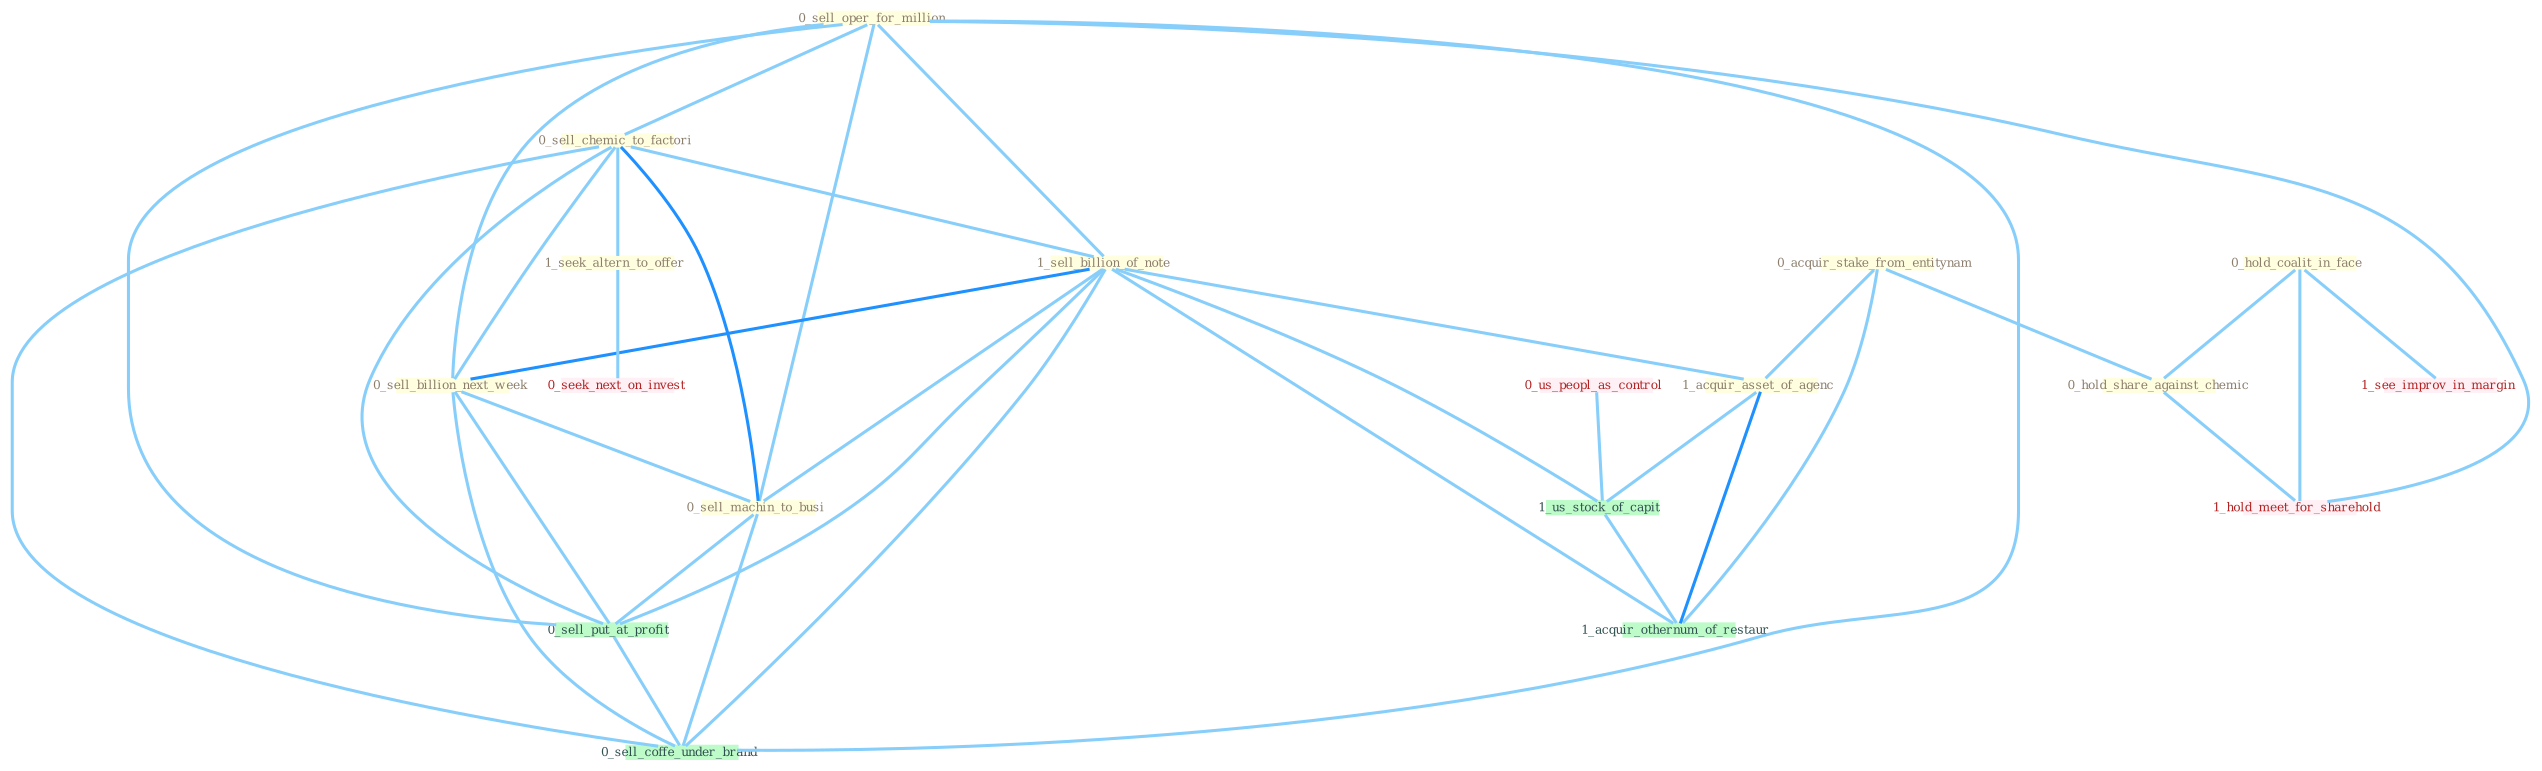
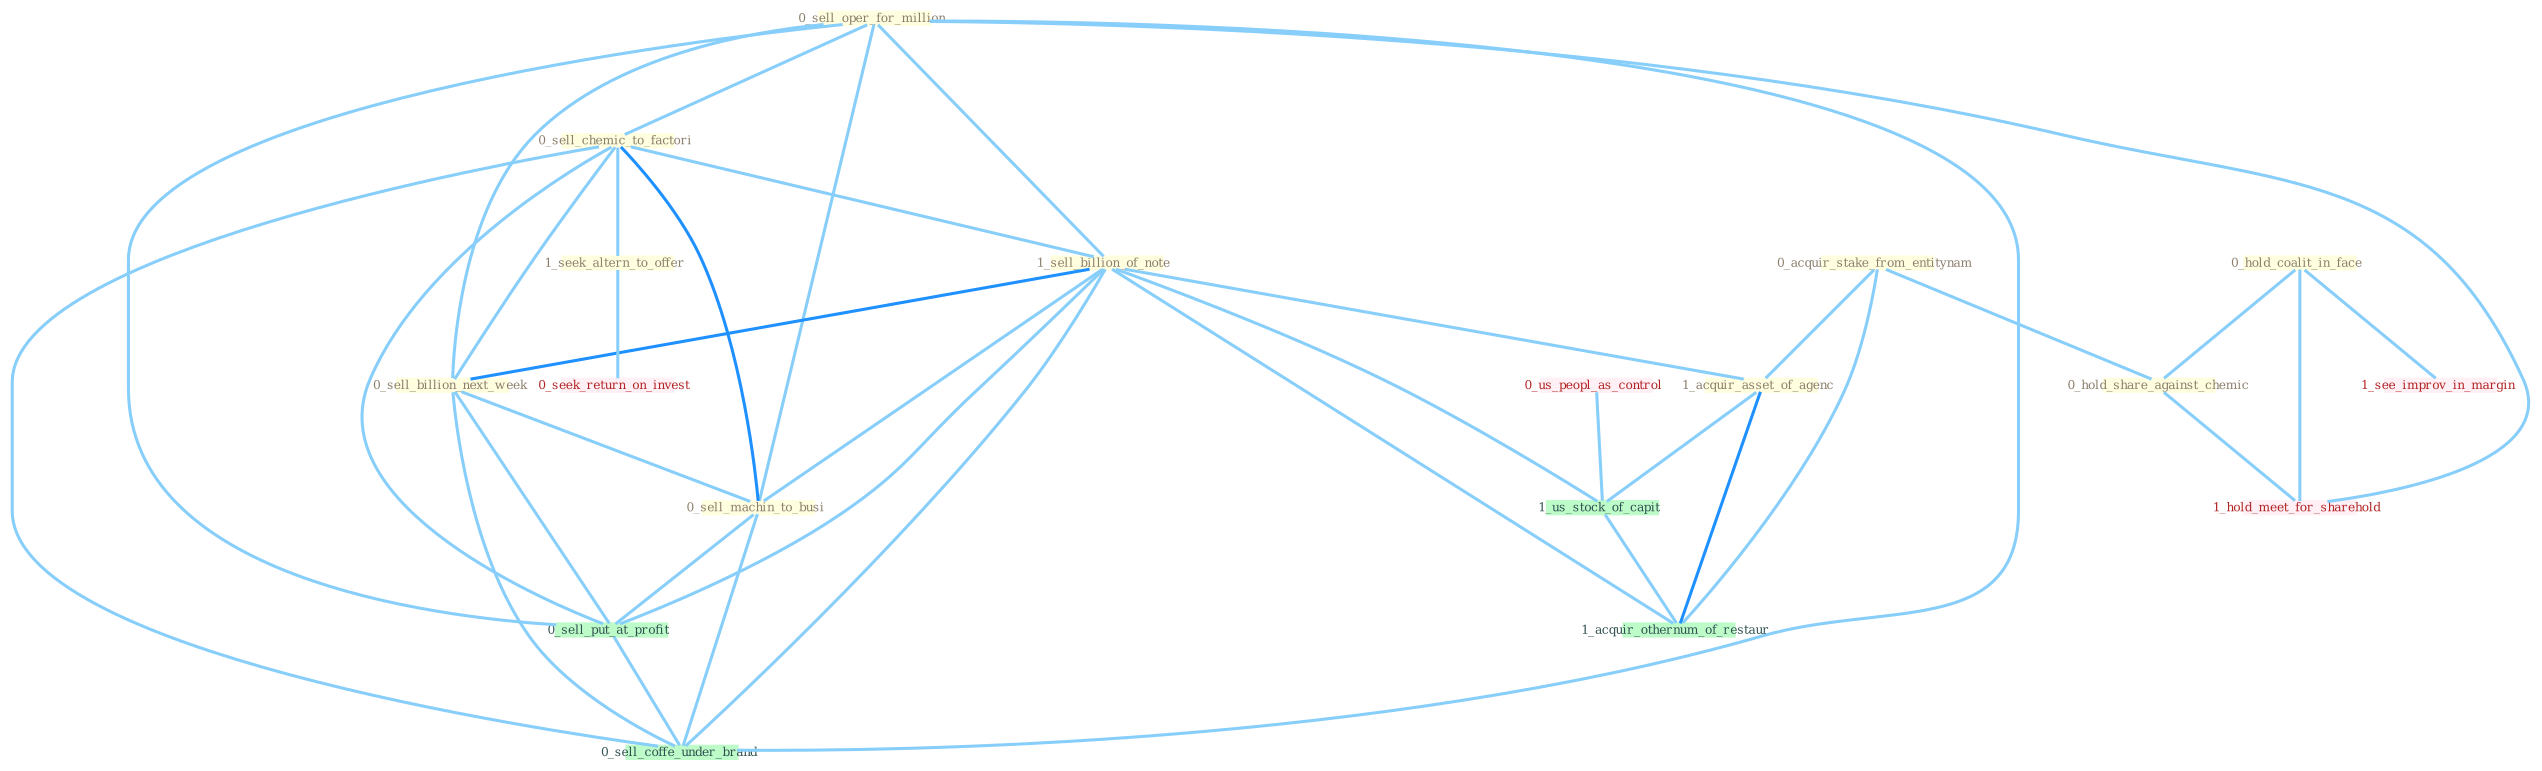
node "0_seek_next_on_invest": label "0_seek_next_on_invest" -> "0_seek_return_on_invest"
